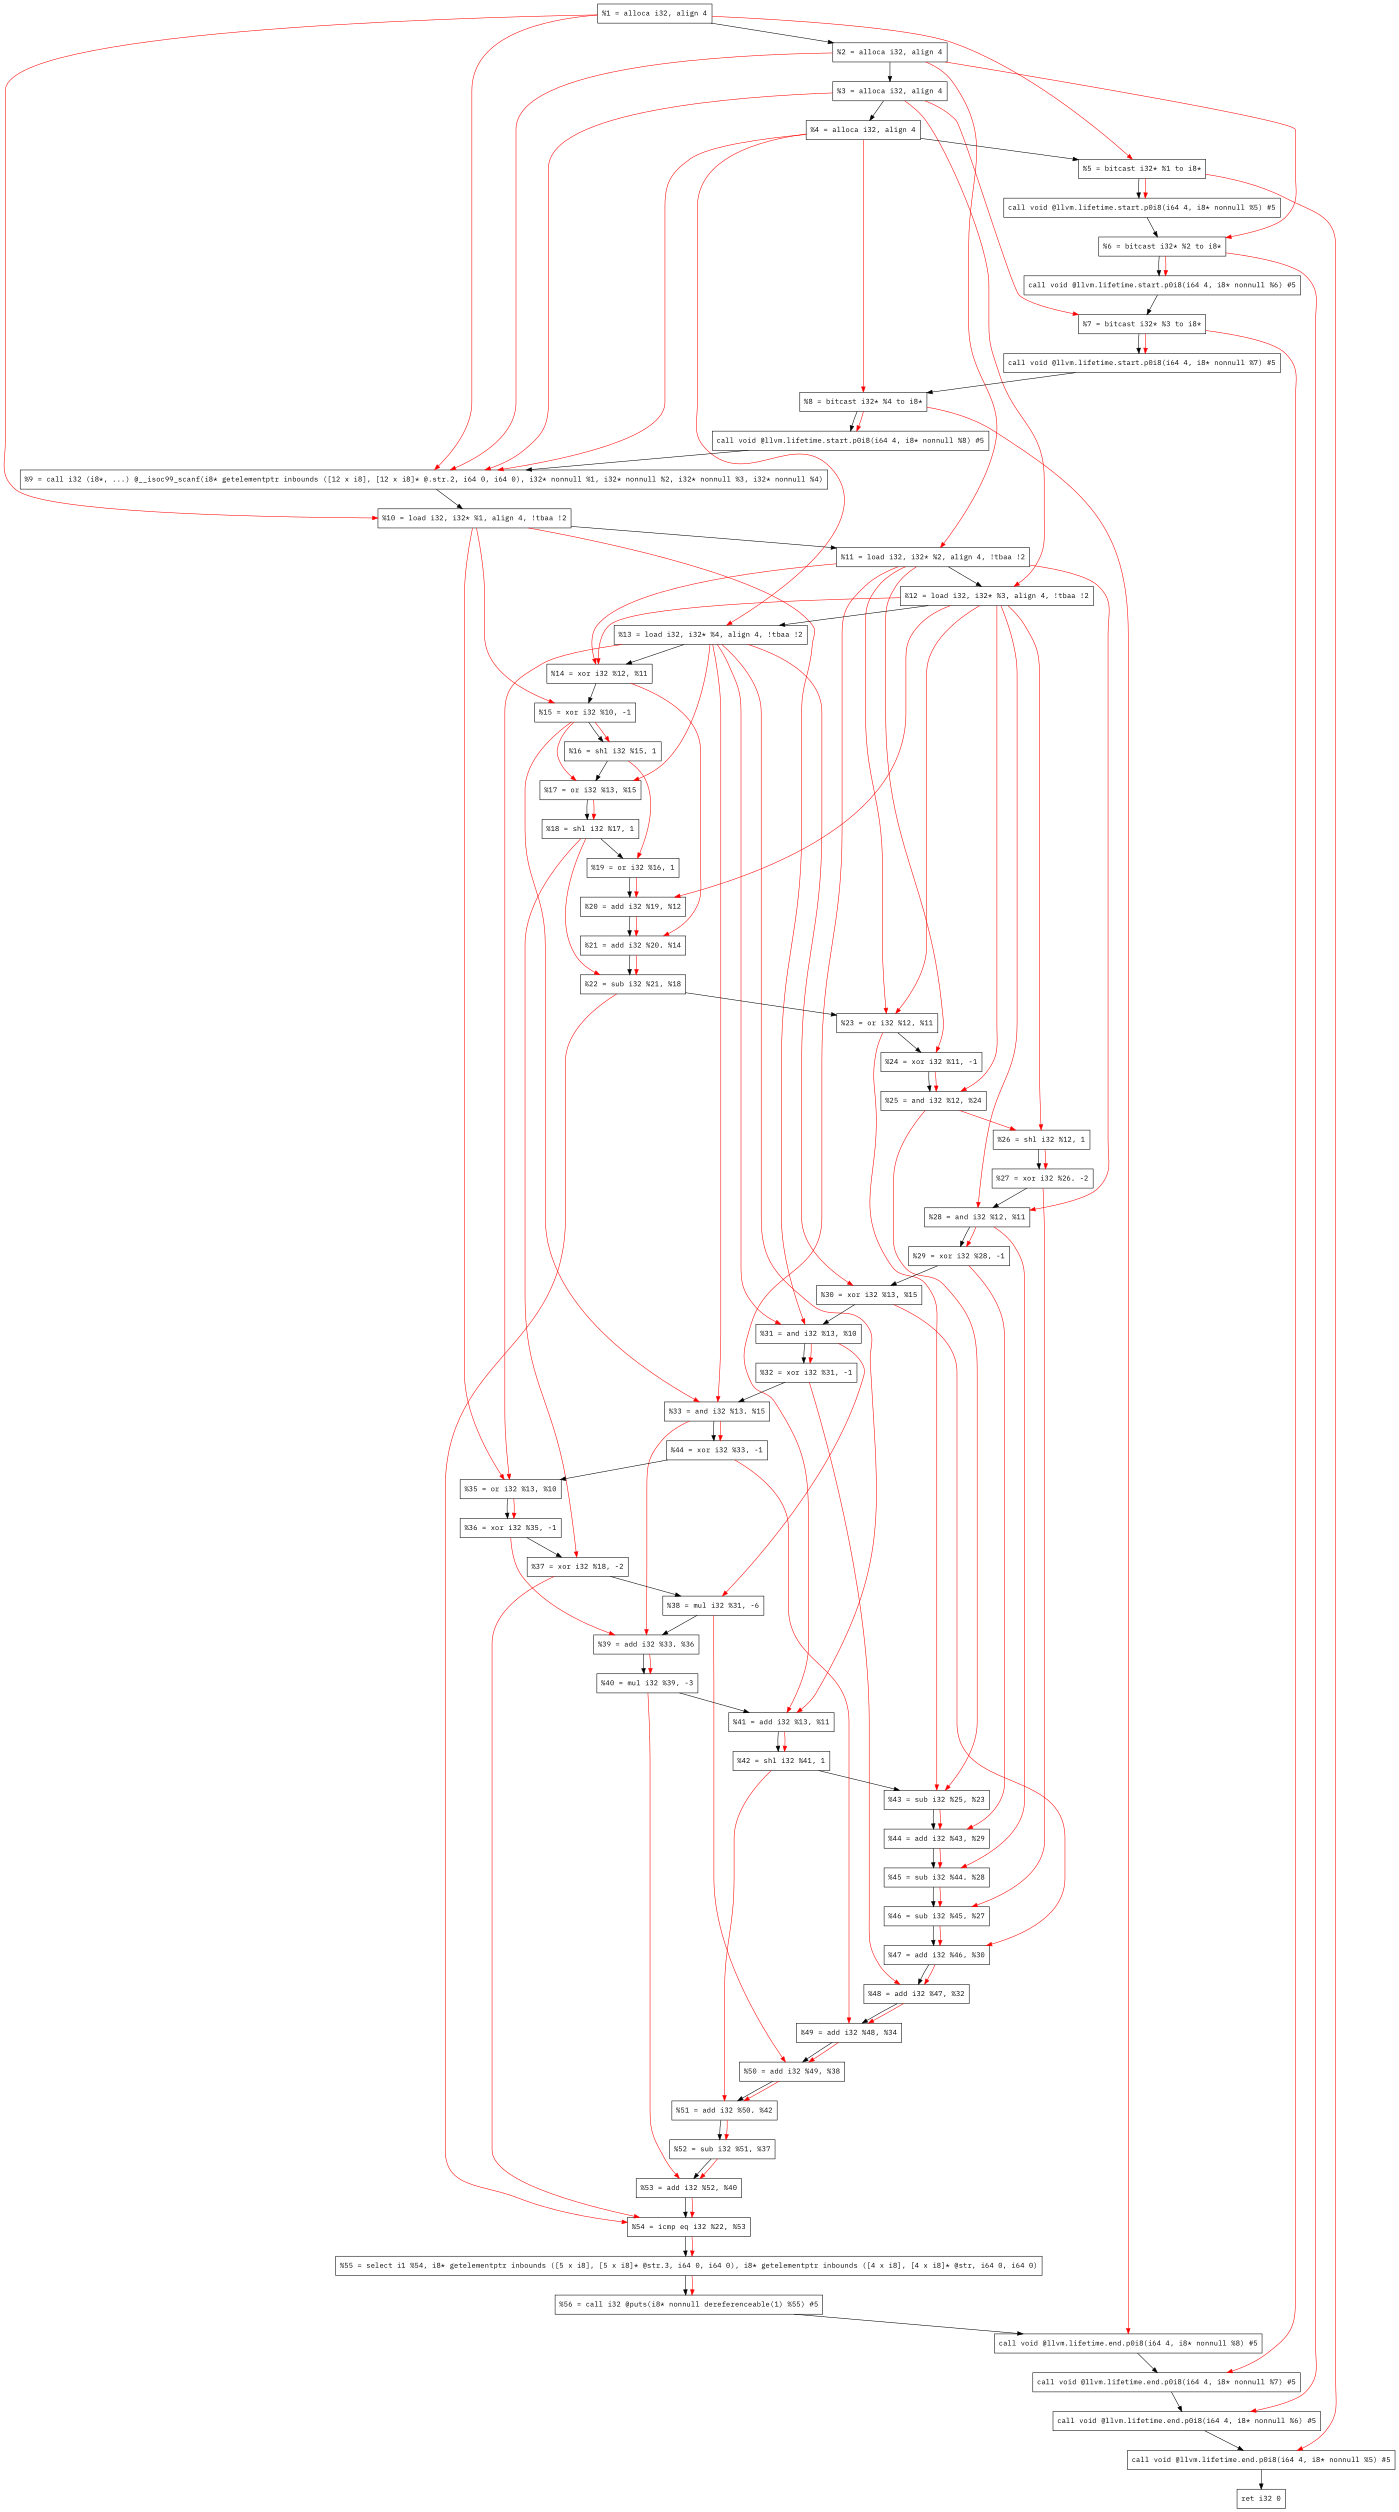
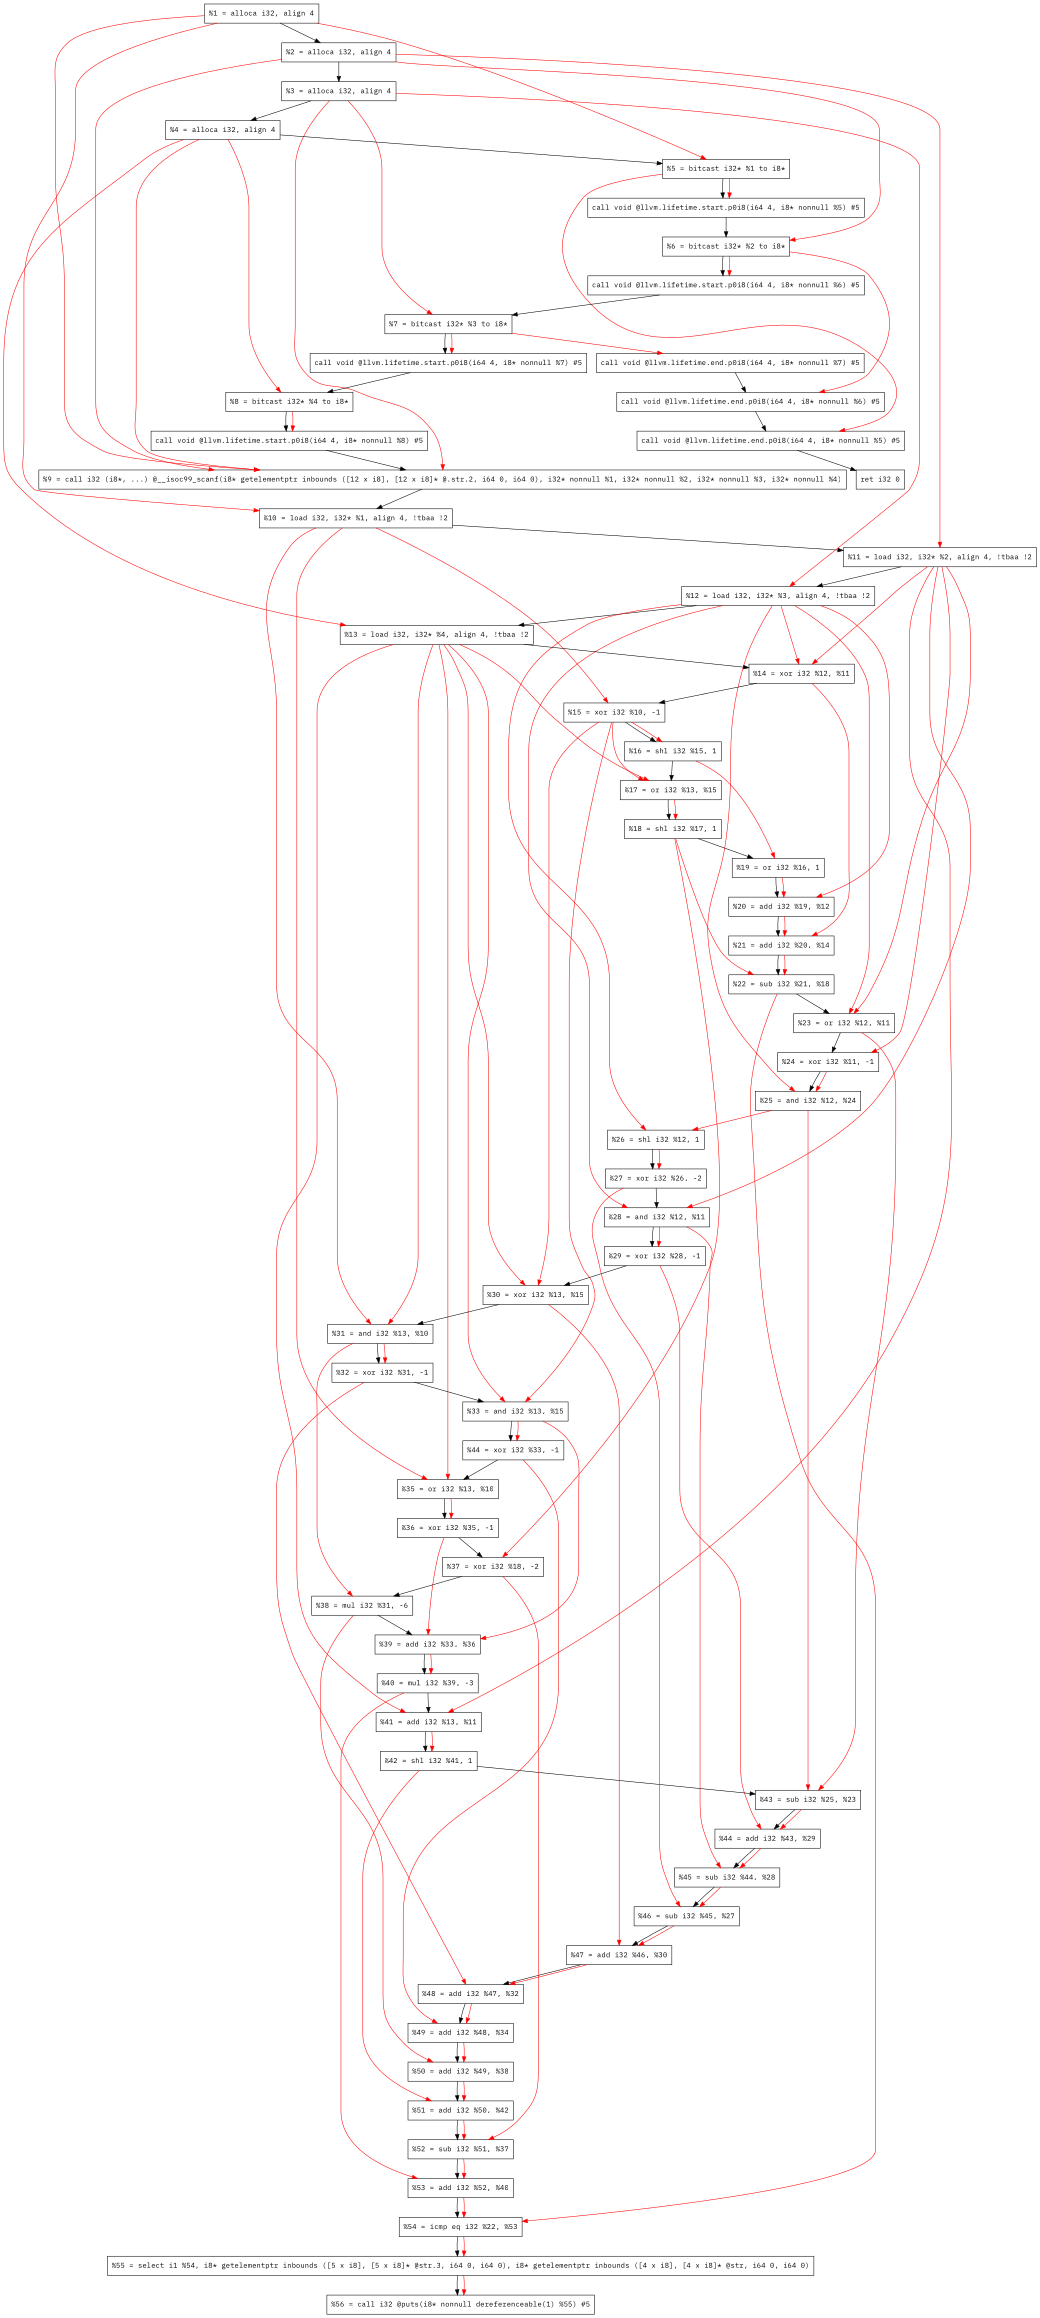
edge "%15 = xor i32 %10, -1" -> "%30 = xor i32 %13, %15": added
edge "%37 = xor i32 %18, -2" -> "%54 = icmp eq i32 %22, %53": now "%37 = xor i32 %18, -2" -> "%52 = sub i32 %51, %37"
node "call void @llvm.lifetime.end.p0i8(i64 4, i8* nonnull %8) #5": removed
